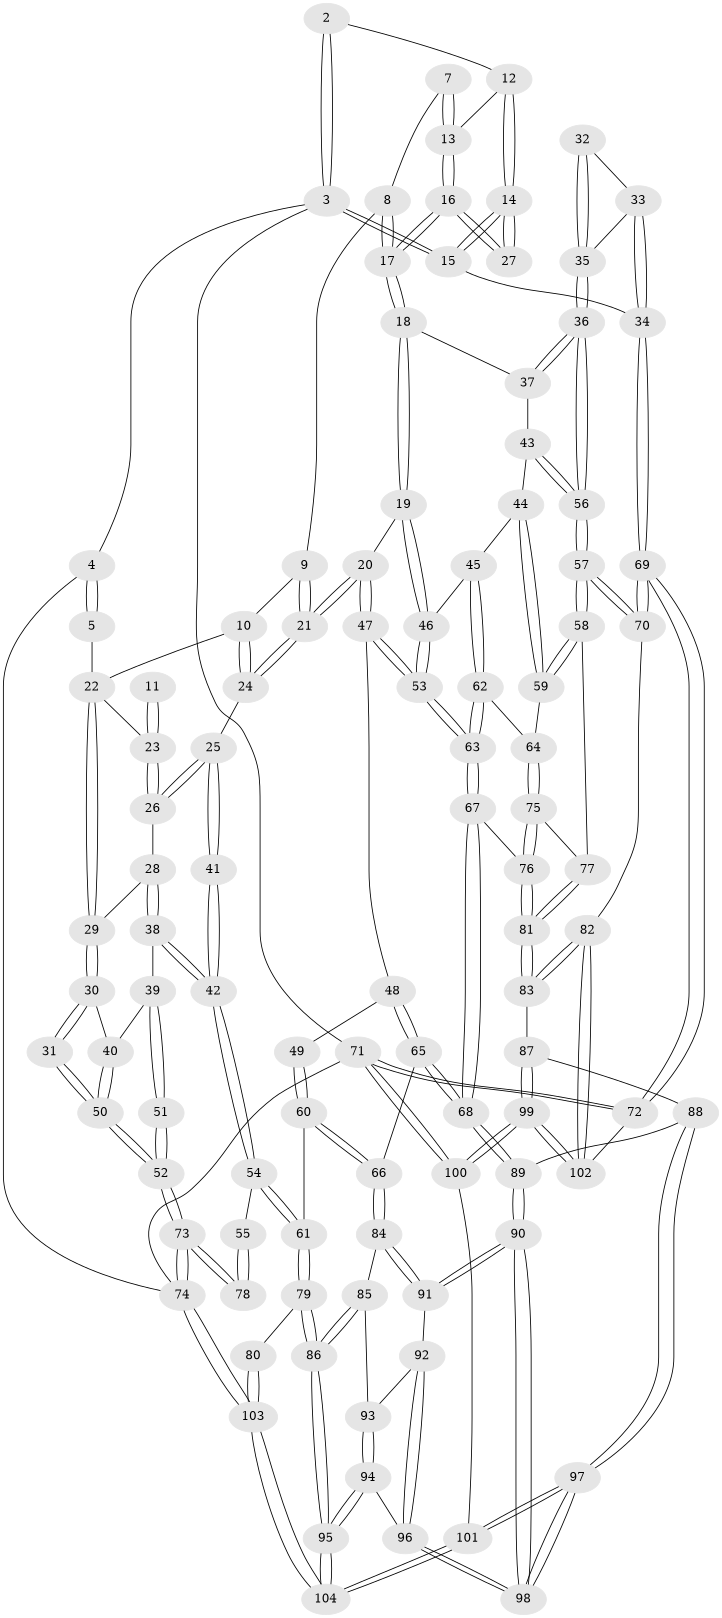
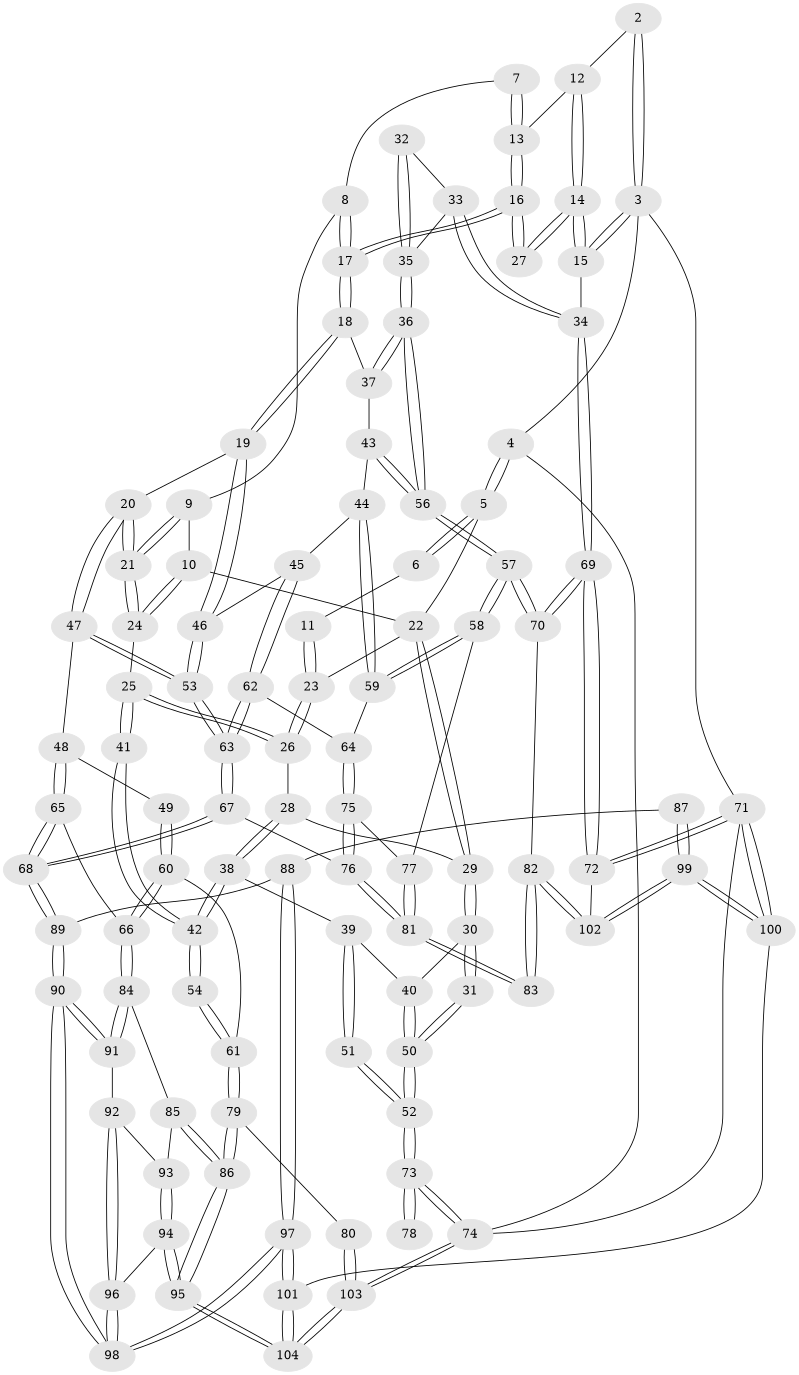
node "6": added
edge "83" -- "87": removed
node "55": removed
